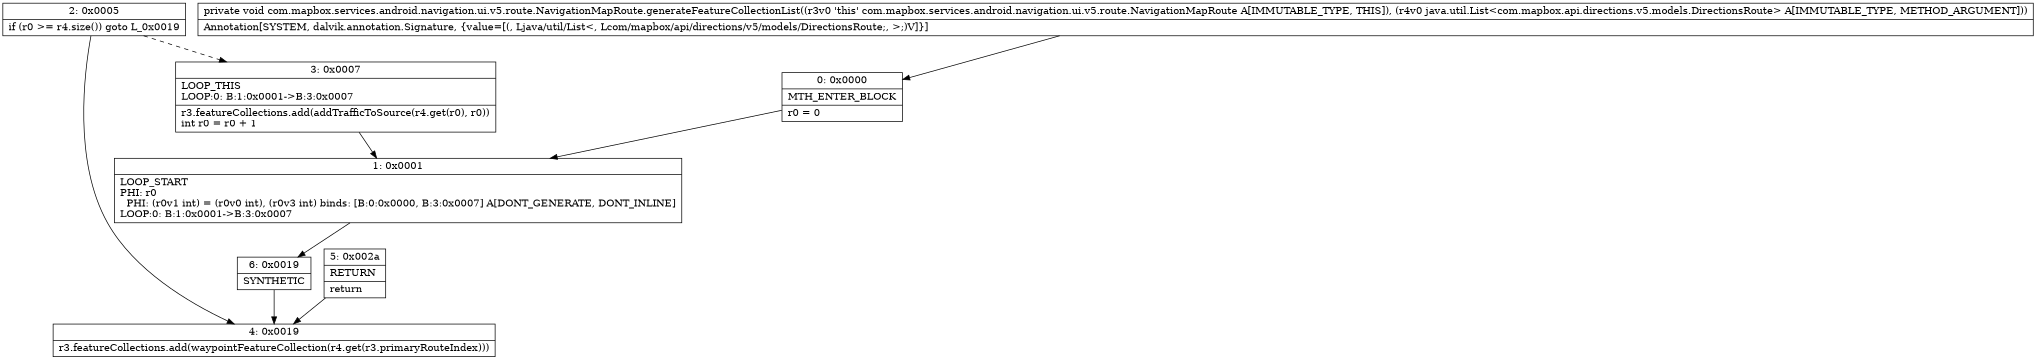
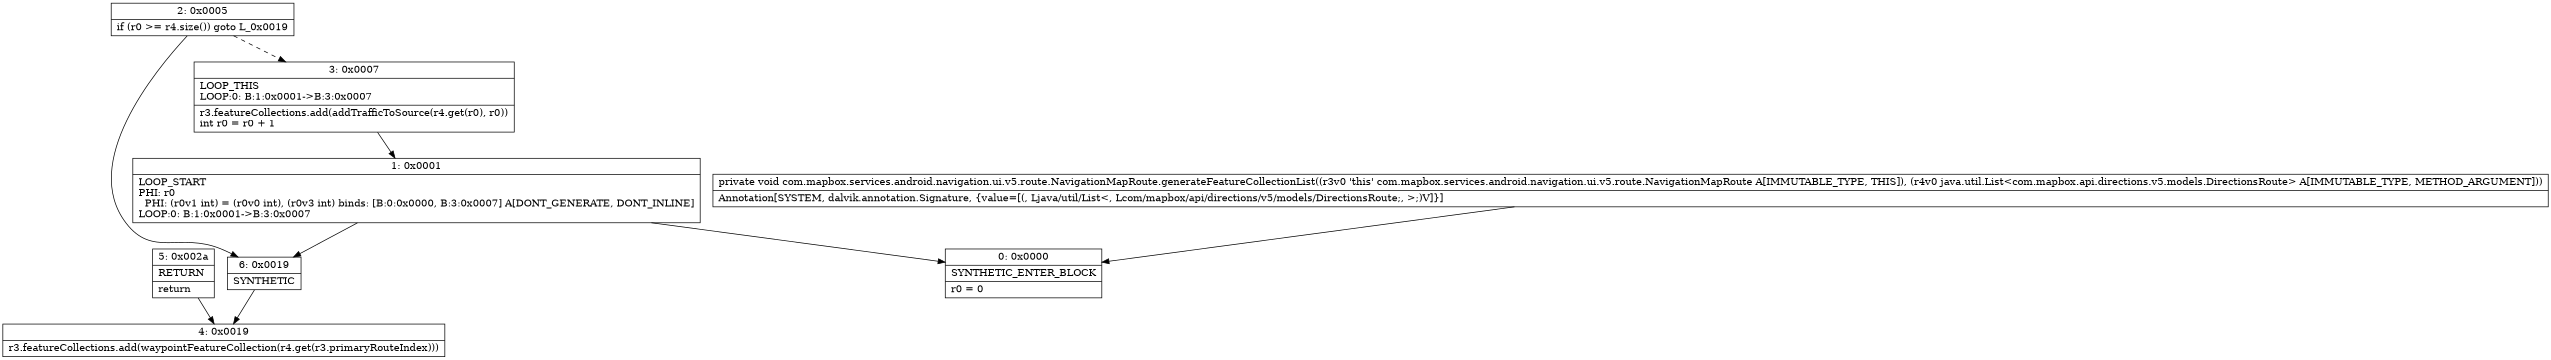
node "0: 0x0000": text "MTH_ENTER_BLOCK" -> "SYNTHETIC_ENTER_BLOCK"
edge "0: 0x0000" -> "1: 0x0001": reversed
edge "2: 0x0005" -> "4: 0x0019": now "2: 0x0005" -> "6: 0x0019"
